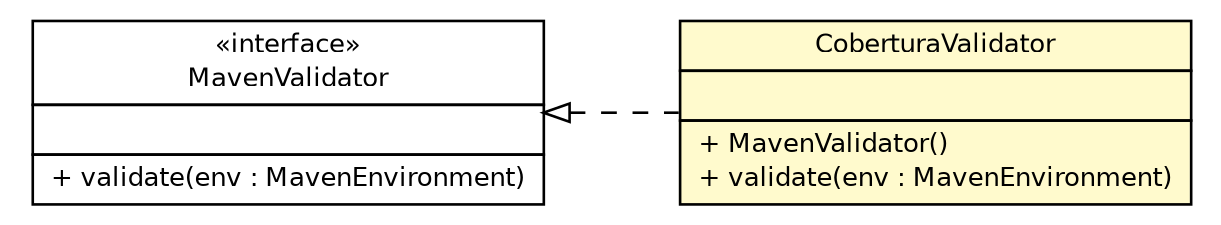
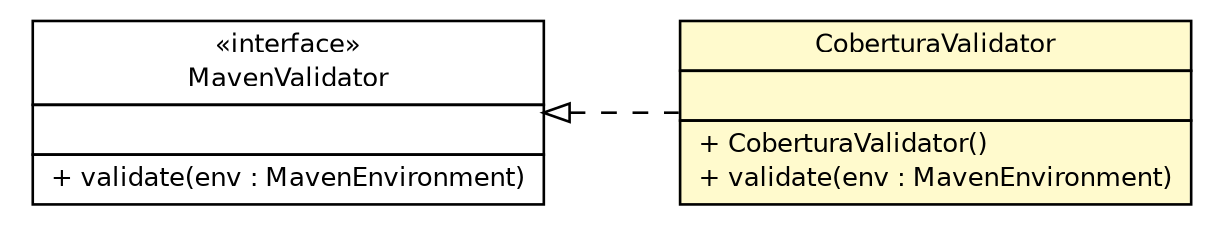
node "CoberturaValidator": text "+ MavenValidator()" -> "+ CoberturaValidator()"
